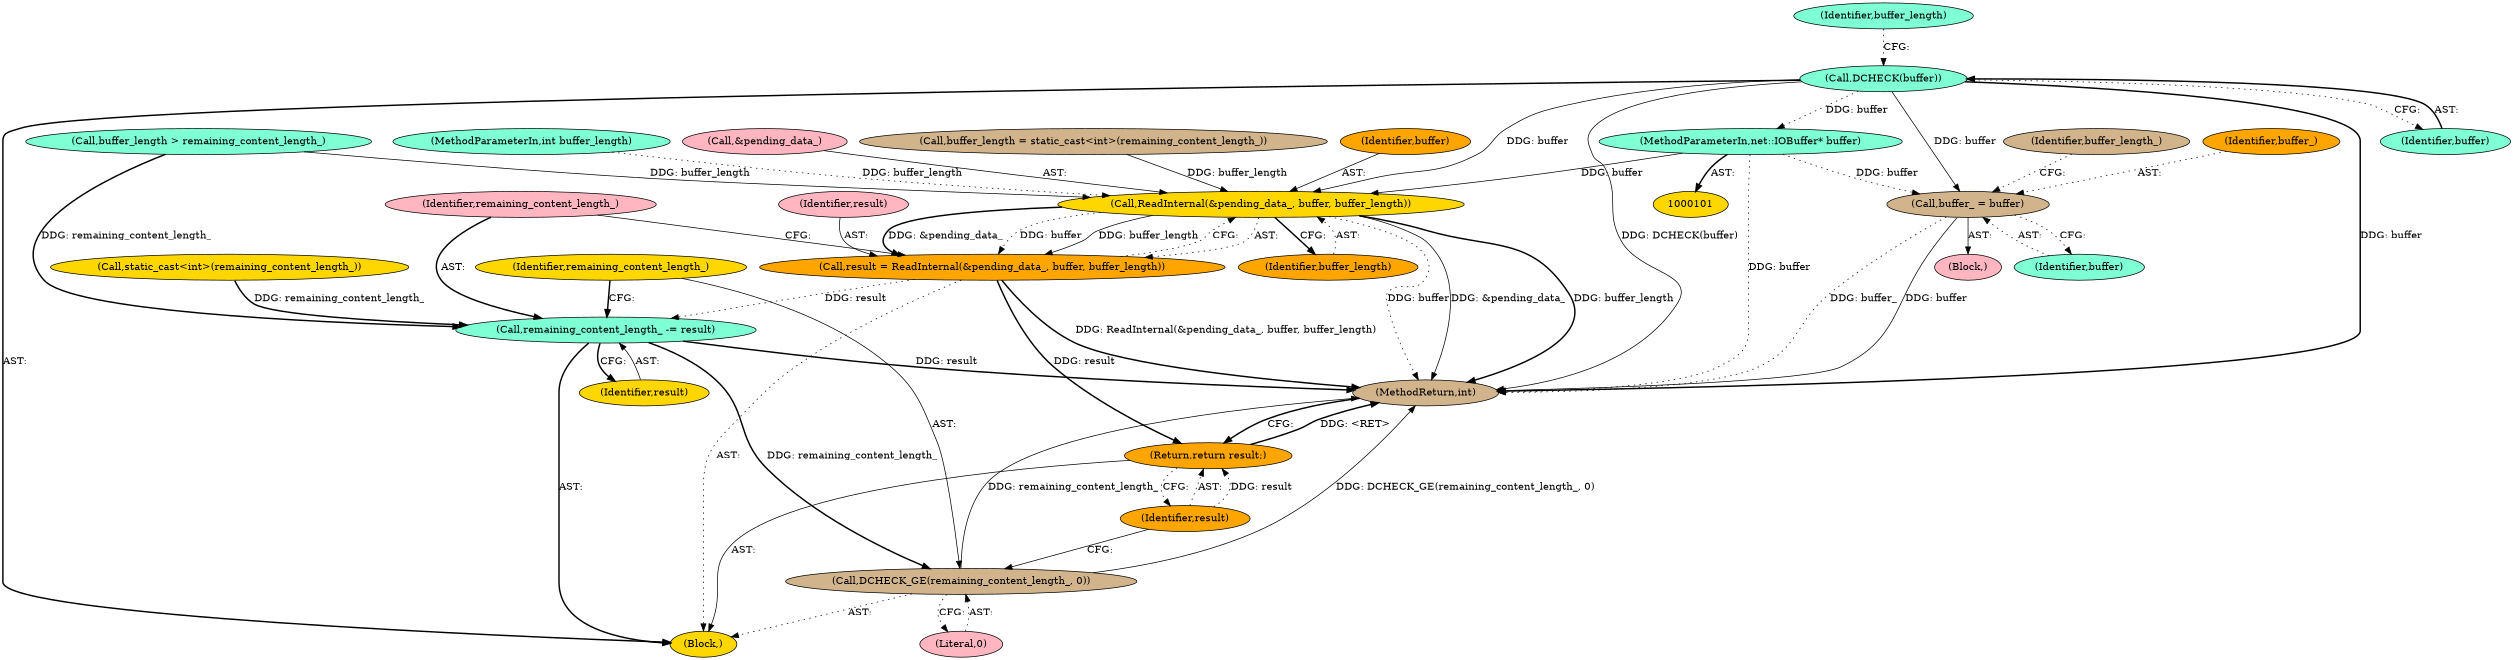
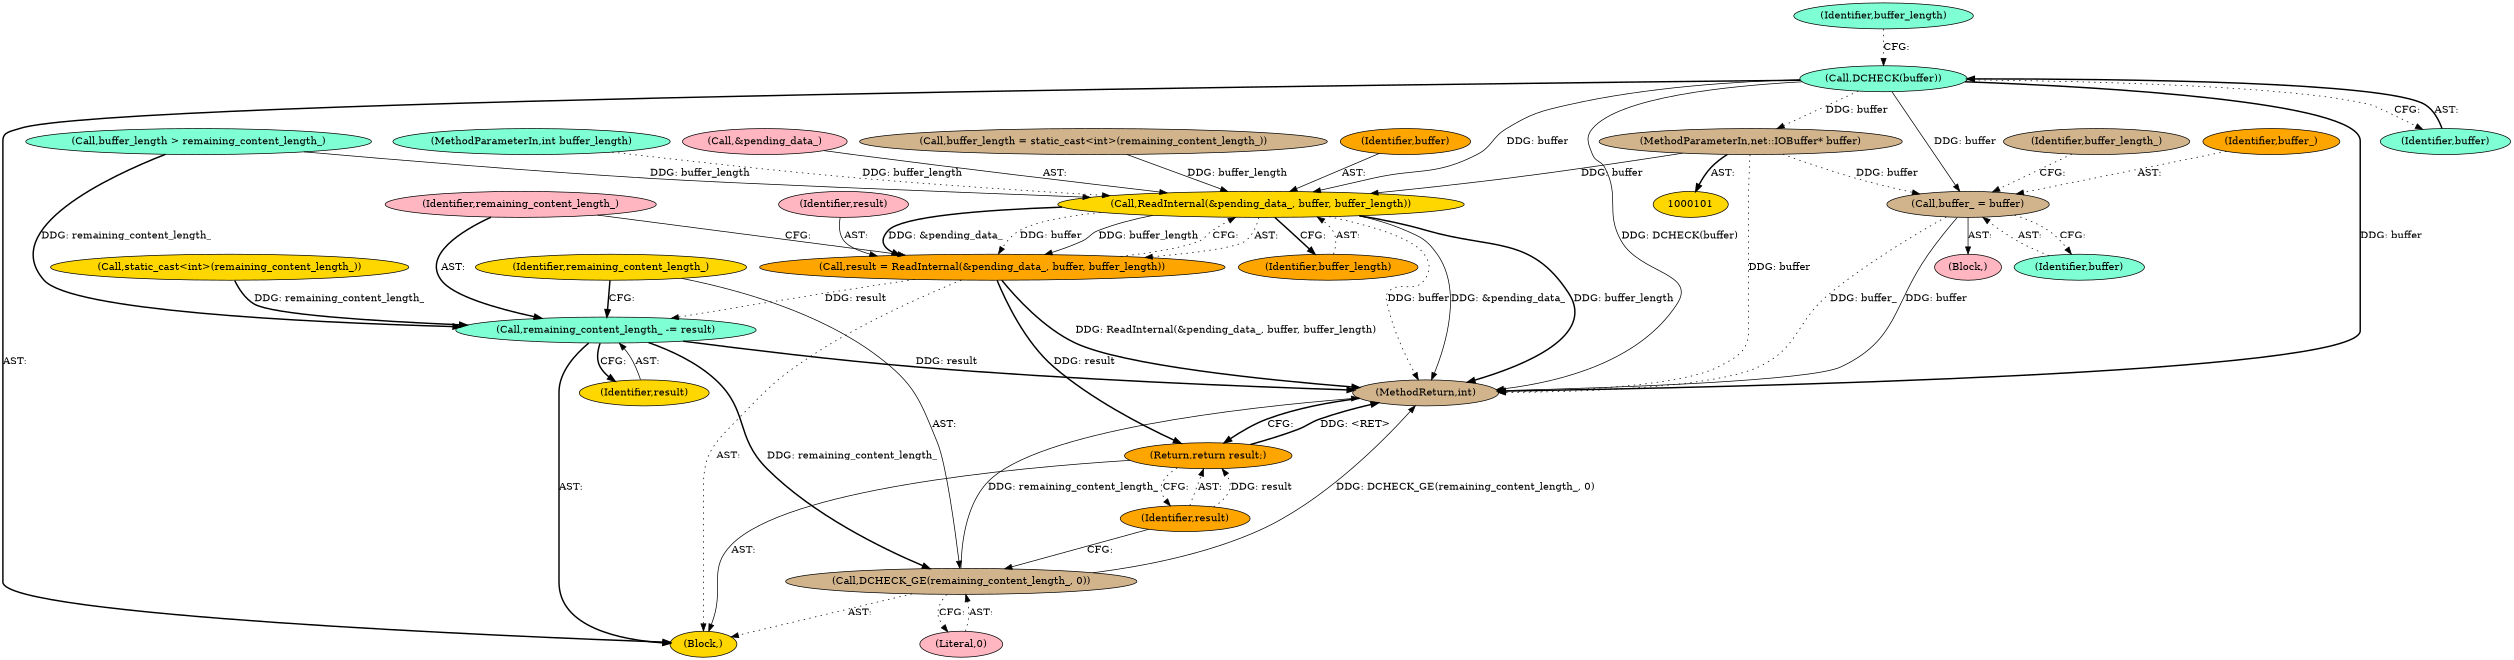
node "(MethodParameterIn,net::IOBuffer* buffer)": fillcolor aquamarine -> tan
